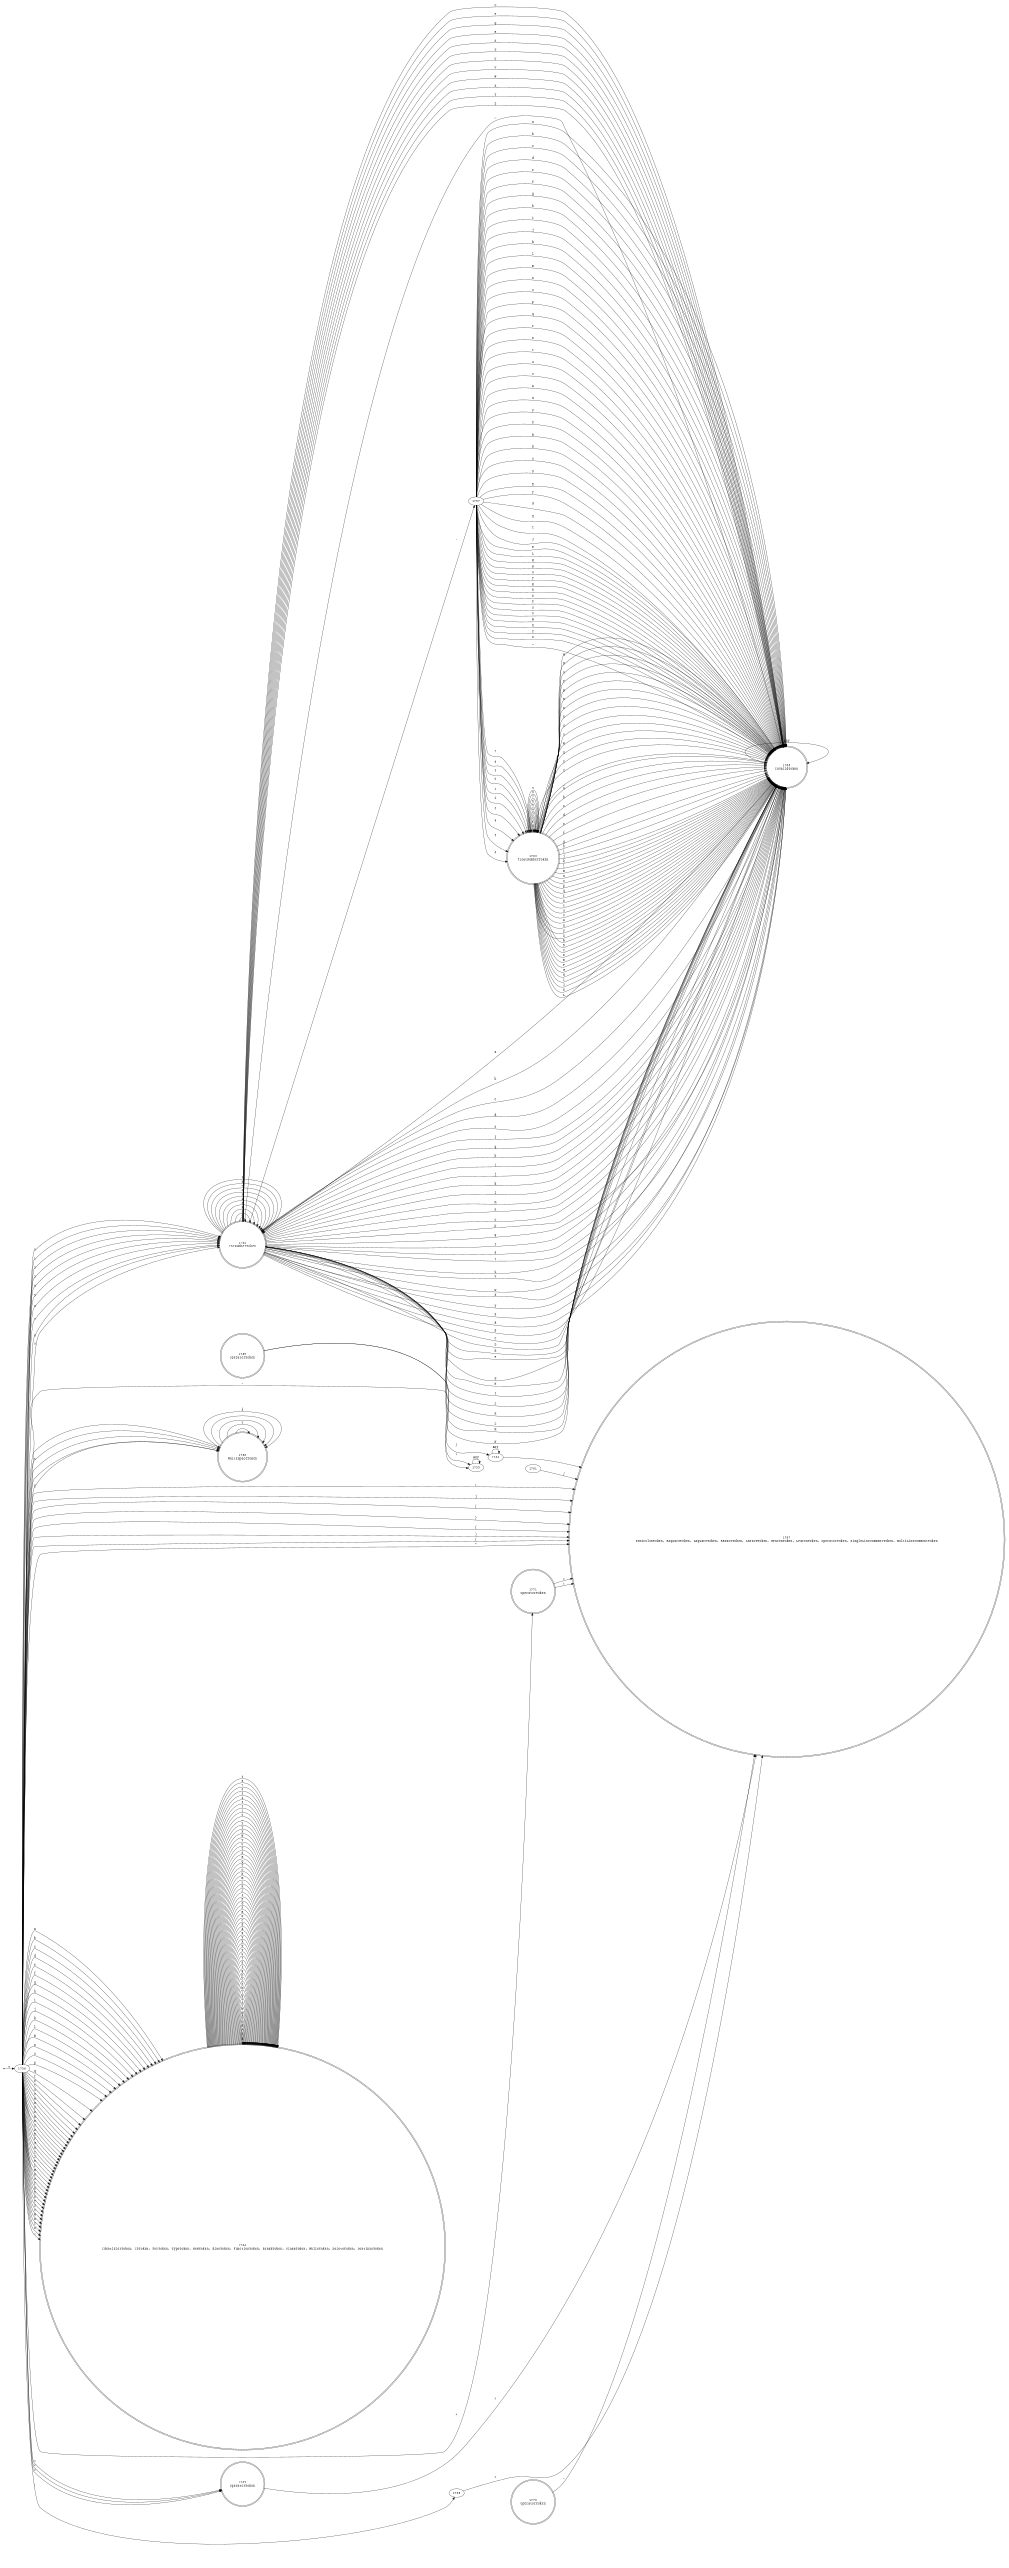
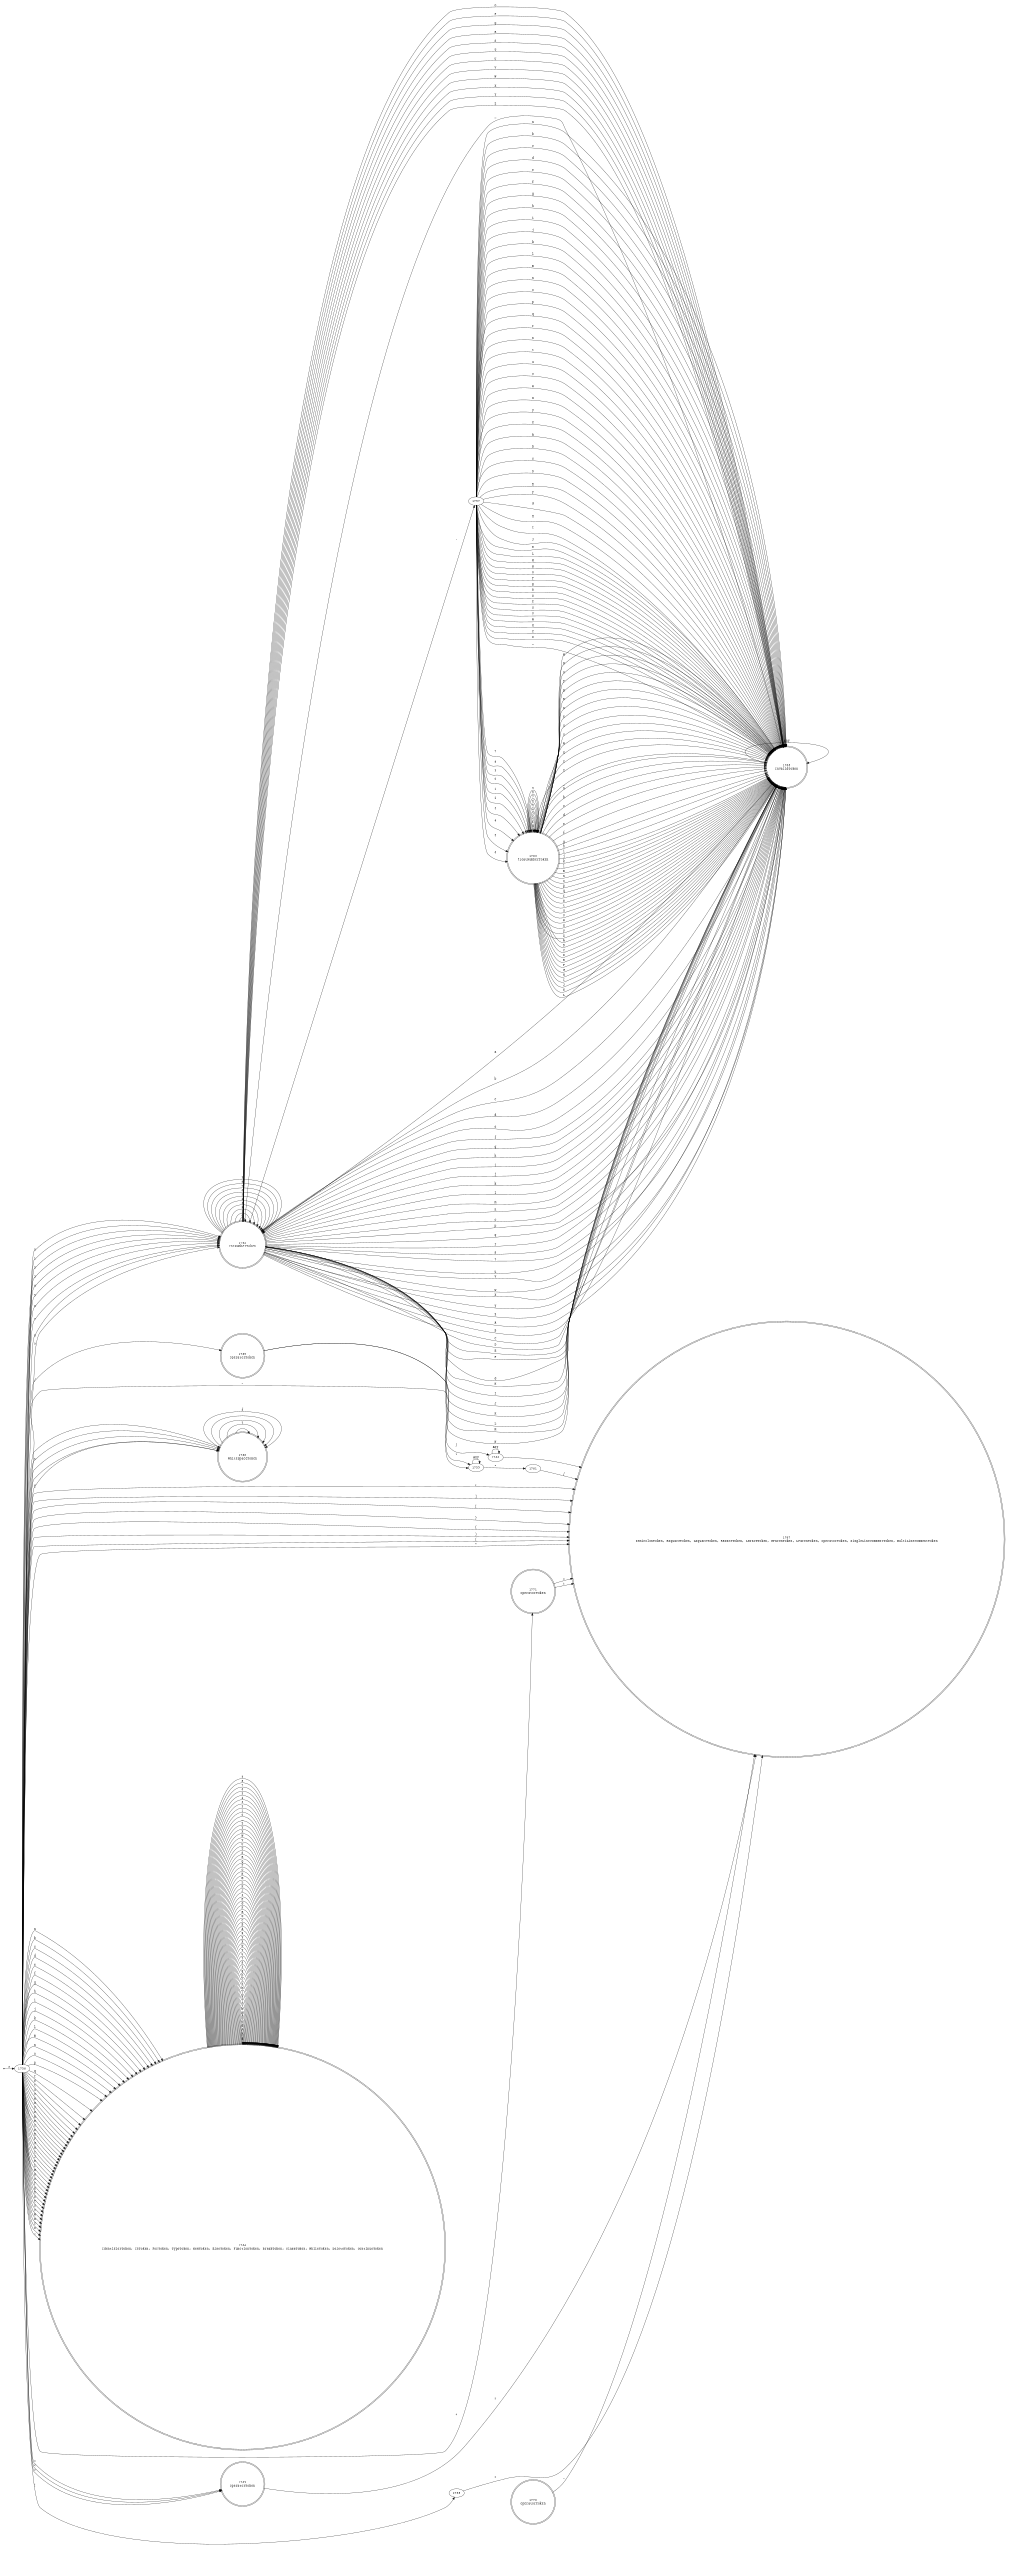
edge "1759" -> "1761": added, label "*"
edge "1756" -> "1765 OperatorToken": added, label "/"
